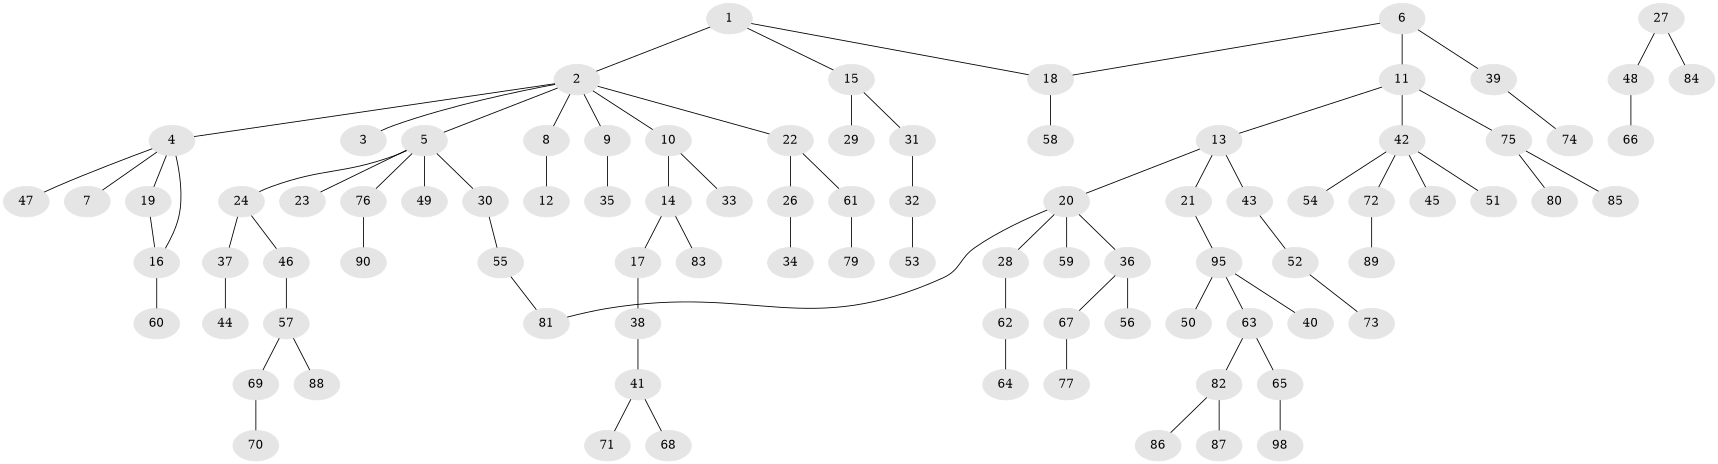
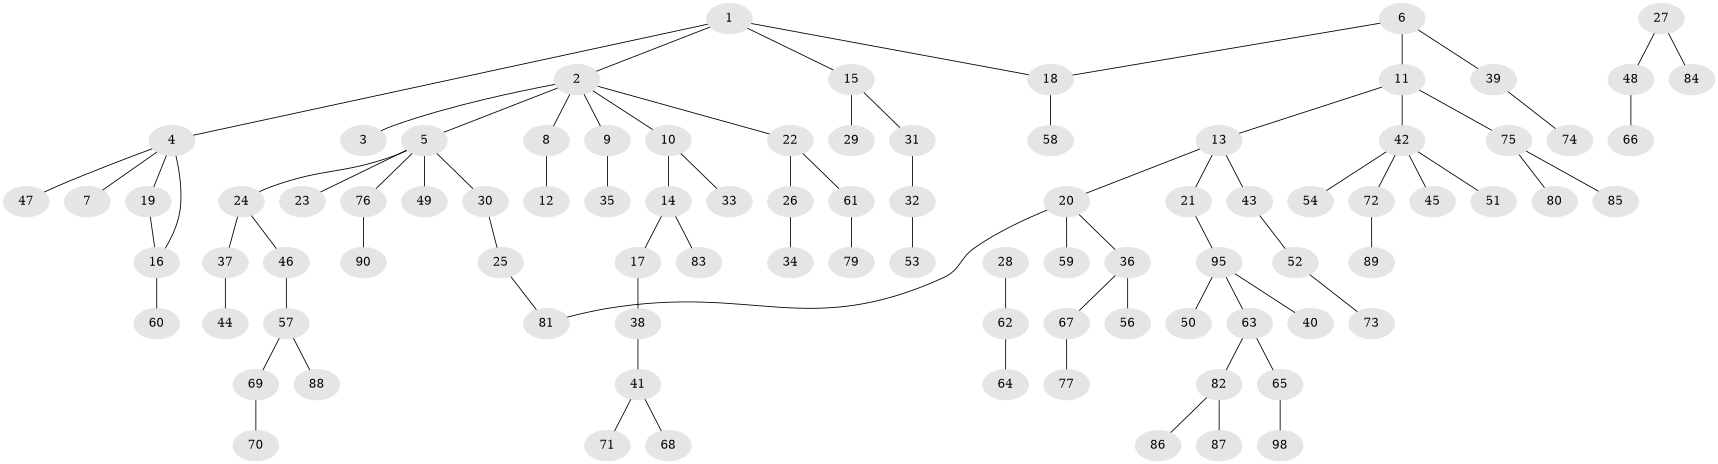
edge "2" -- "4": now "1" -- "4"
edge "20" -- "28": removed
node "55": label "55" -> "25"
